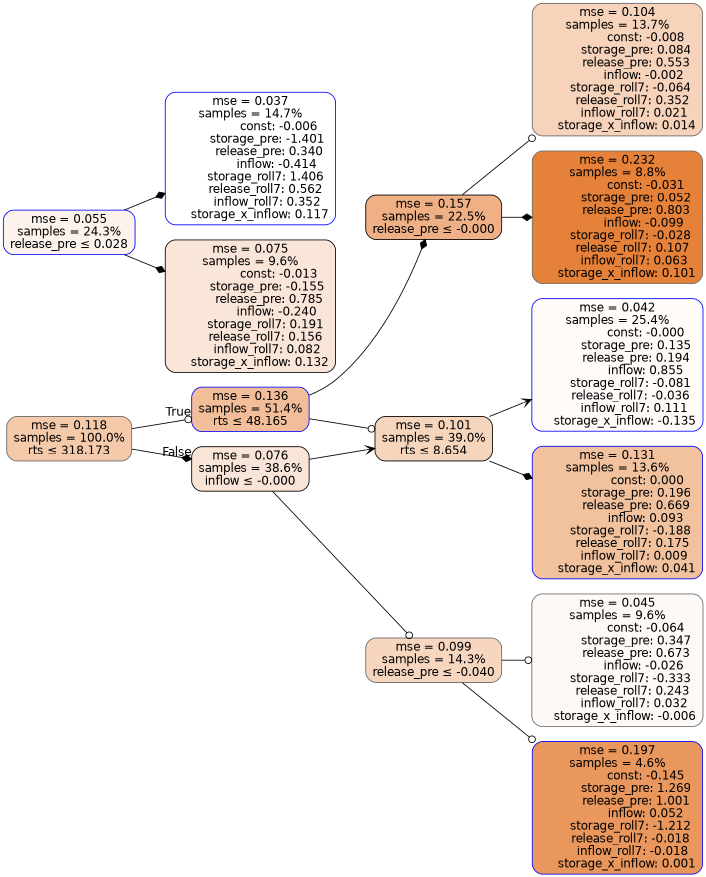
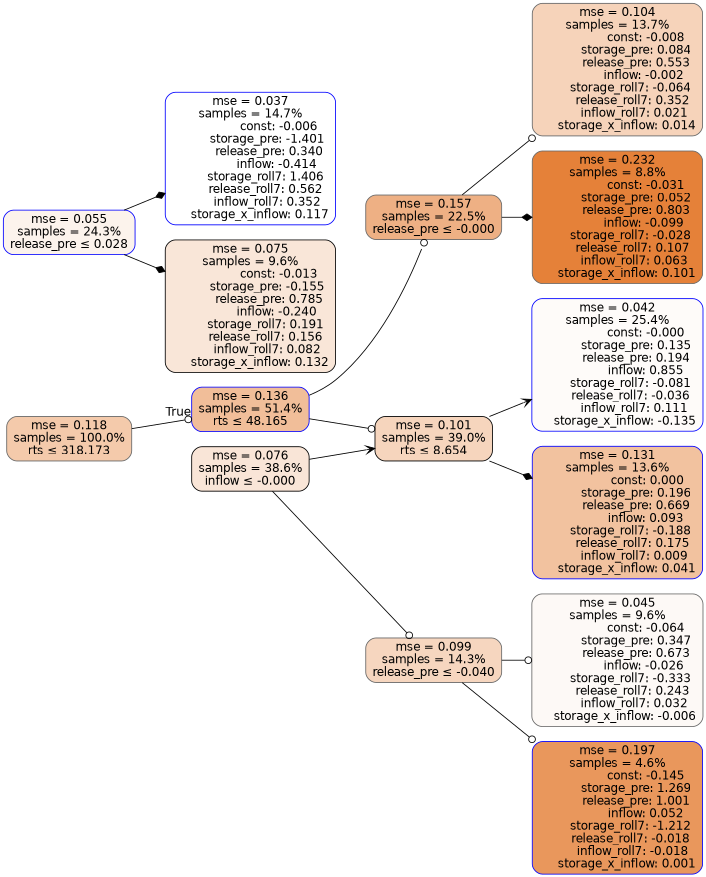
node "mse = 0.157 samples = 22.5% release_pre ≤ -0.000": color black -> gray40
edge "mse = 0.136 samples = 51.4% rts ≤ 48.165" -> "mse = 0.157 samples = 22.5% release_pre ≤ -0.000": arrowhead diamond -> odot
edge "mse = 0.118 samples = 100.0% rts ≤ 318.173" -> "mse = 0.076 samples = 38.6% inflow ≤ -0.000": removed
